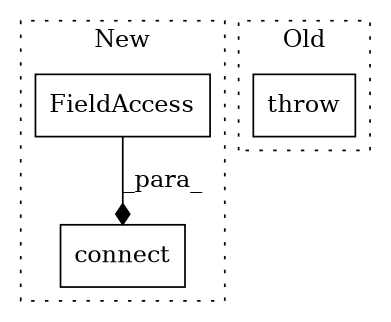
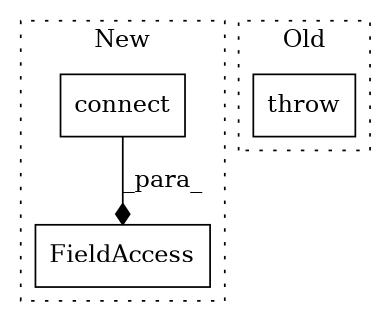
edge "FieldAccess" -> "connect": reversed
